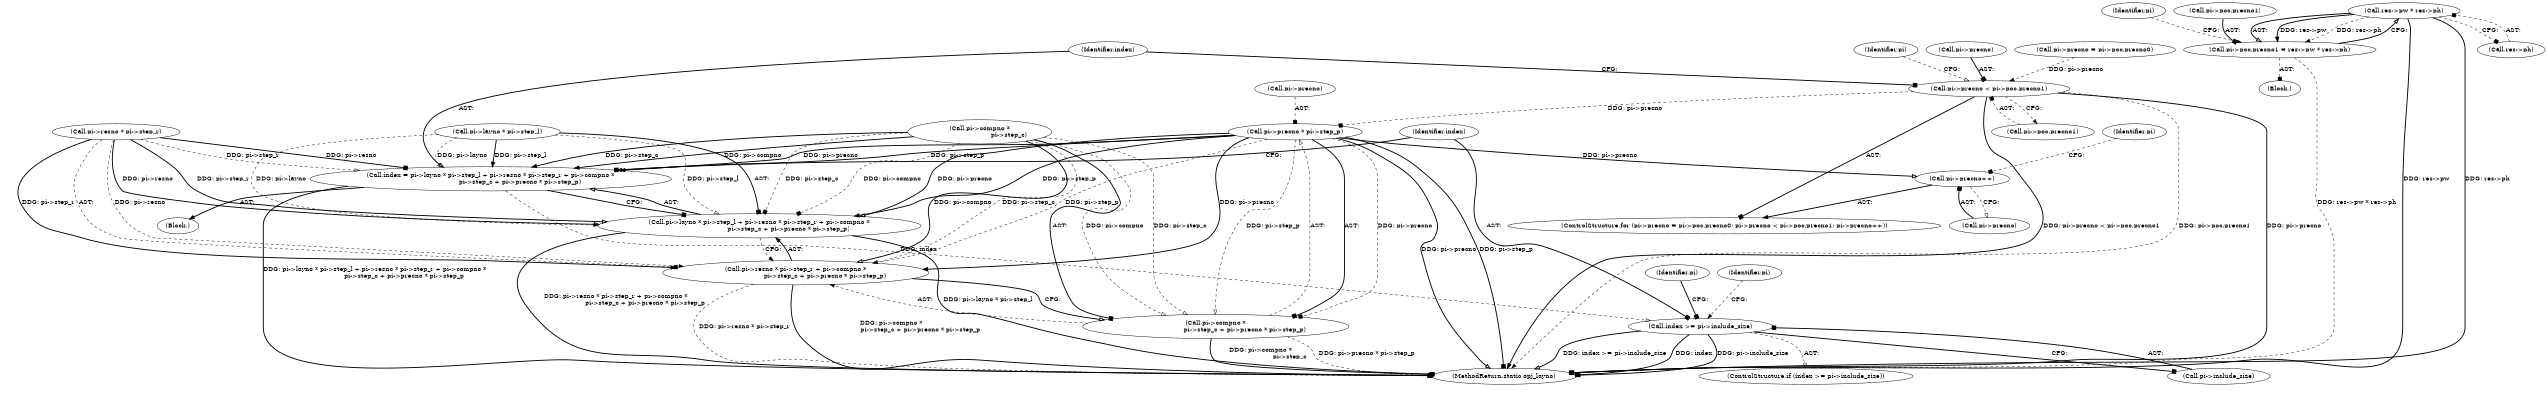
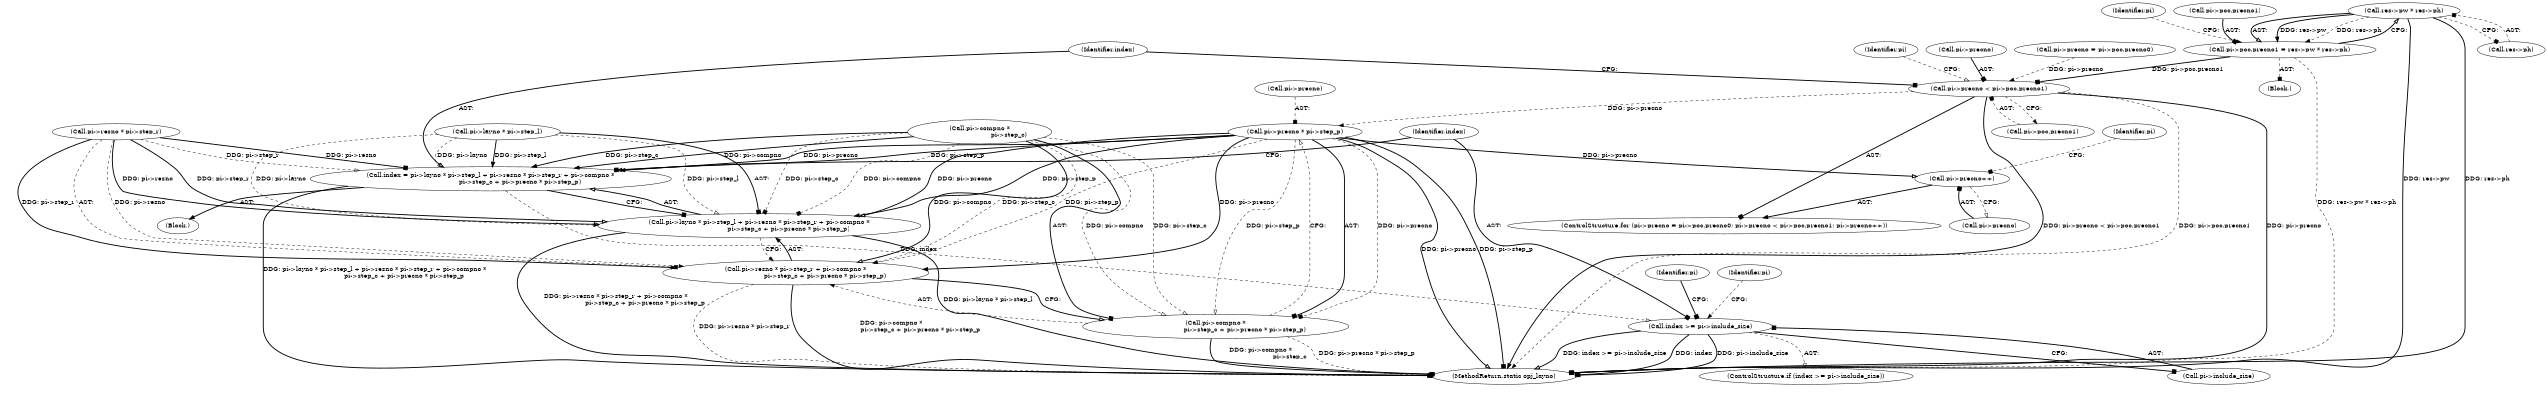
edge "(Call,pi->poc.precno1 = res->pw * res->ph)" -> "(Call,pi->precno < pi->poc.precno1)": added, label "DDG: pi->poc.precno1"
edge "(Call,pi->precno < pi->poc.precno1)" -> "(Call,pi->precno * pi->step_p)": arrowhead box -> normal
edge "(Call,pi->compno * pi->step_c + pi->precno * pi->step_p)" -> "(Call,pi->precno * pi->step_p)": label "AST: " -> "CFG: "
